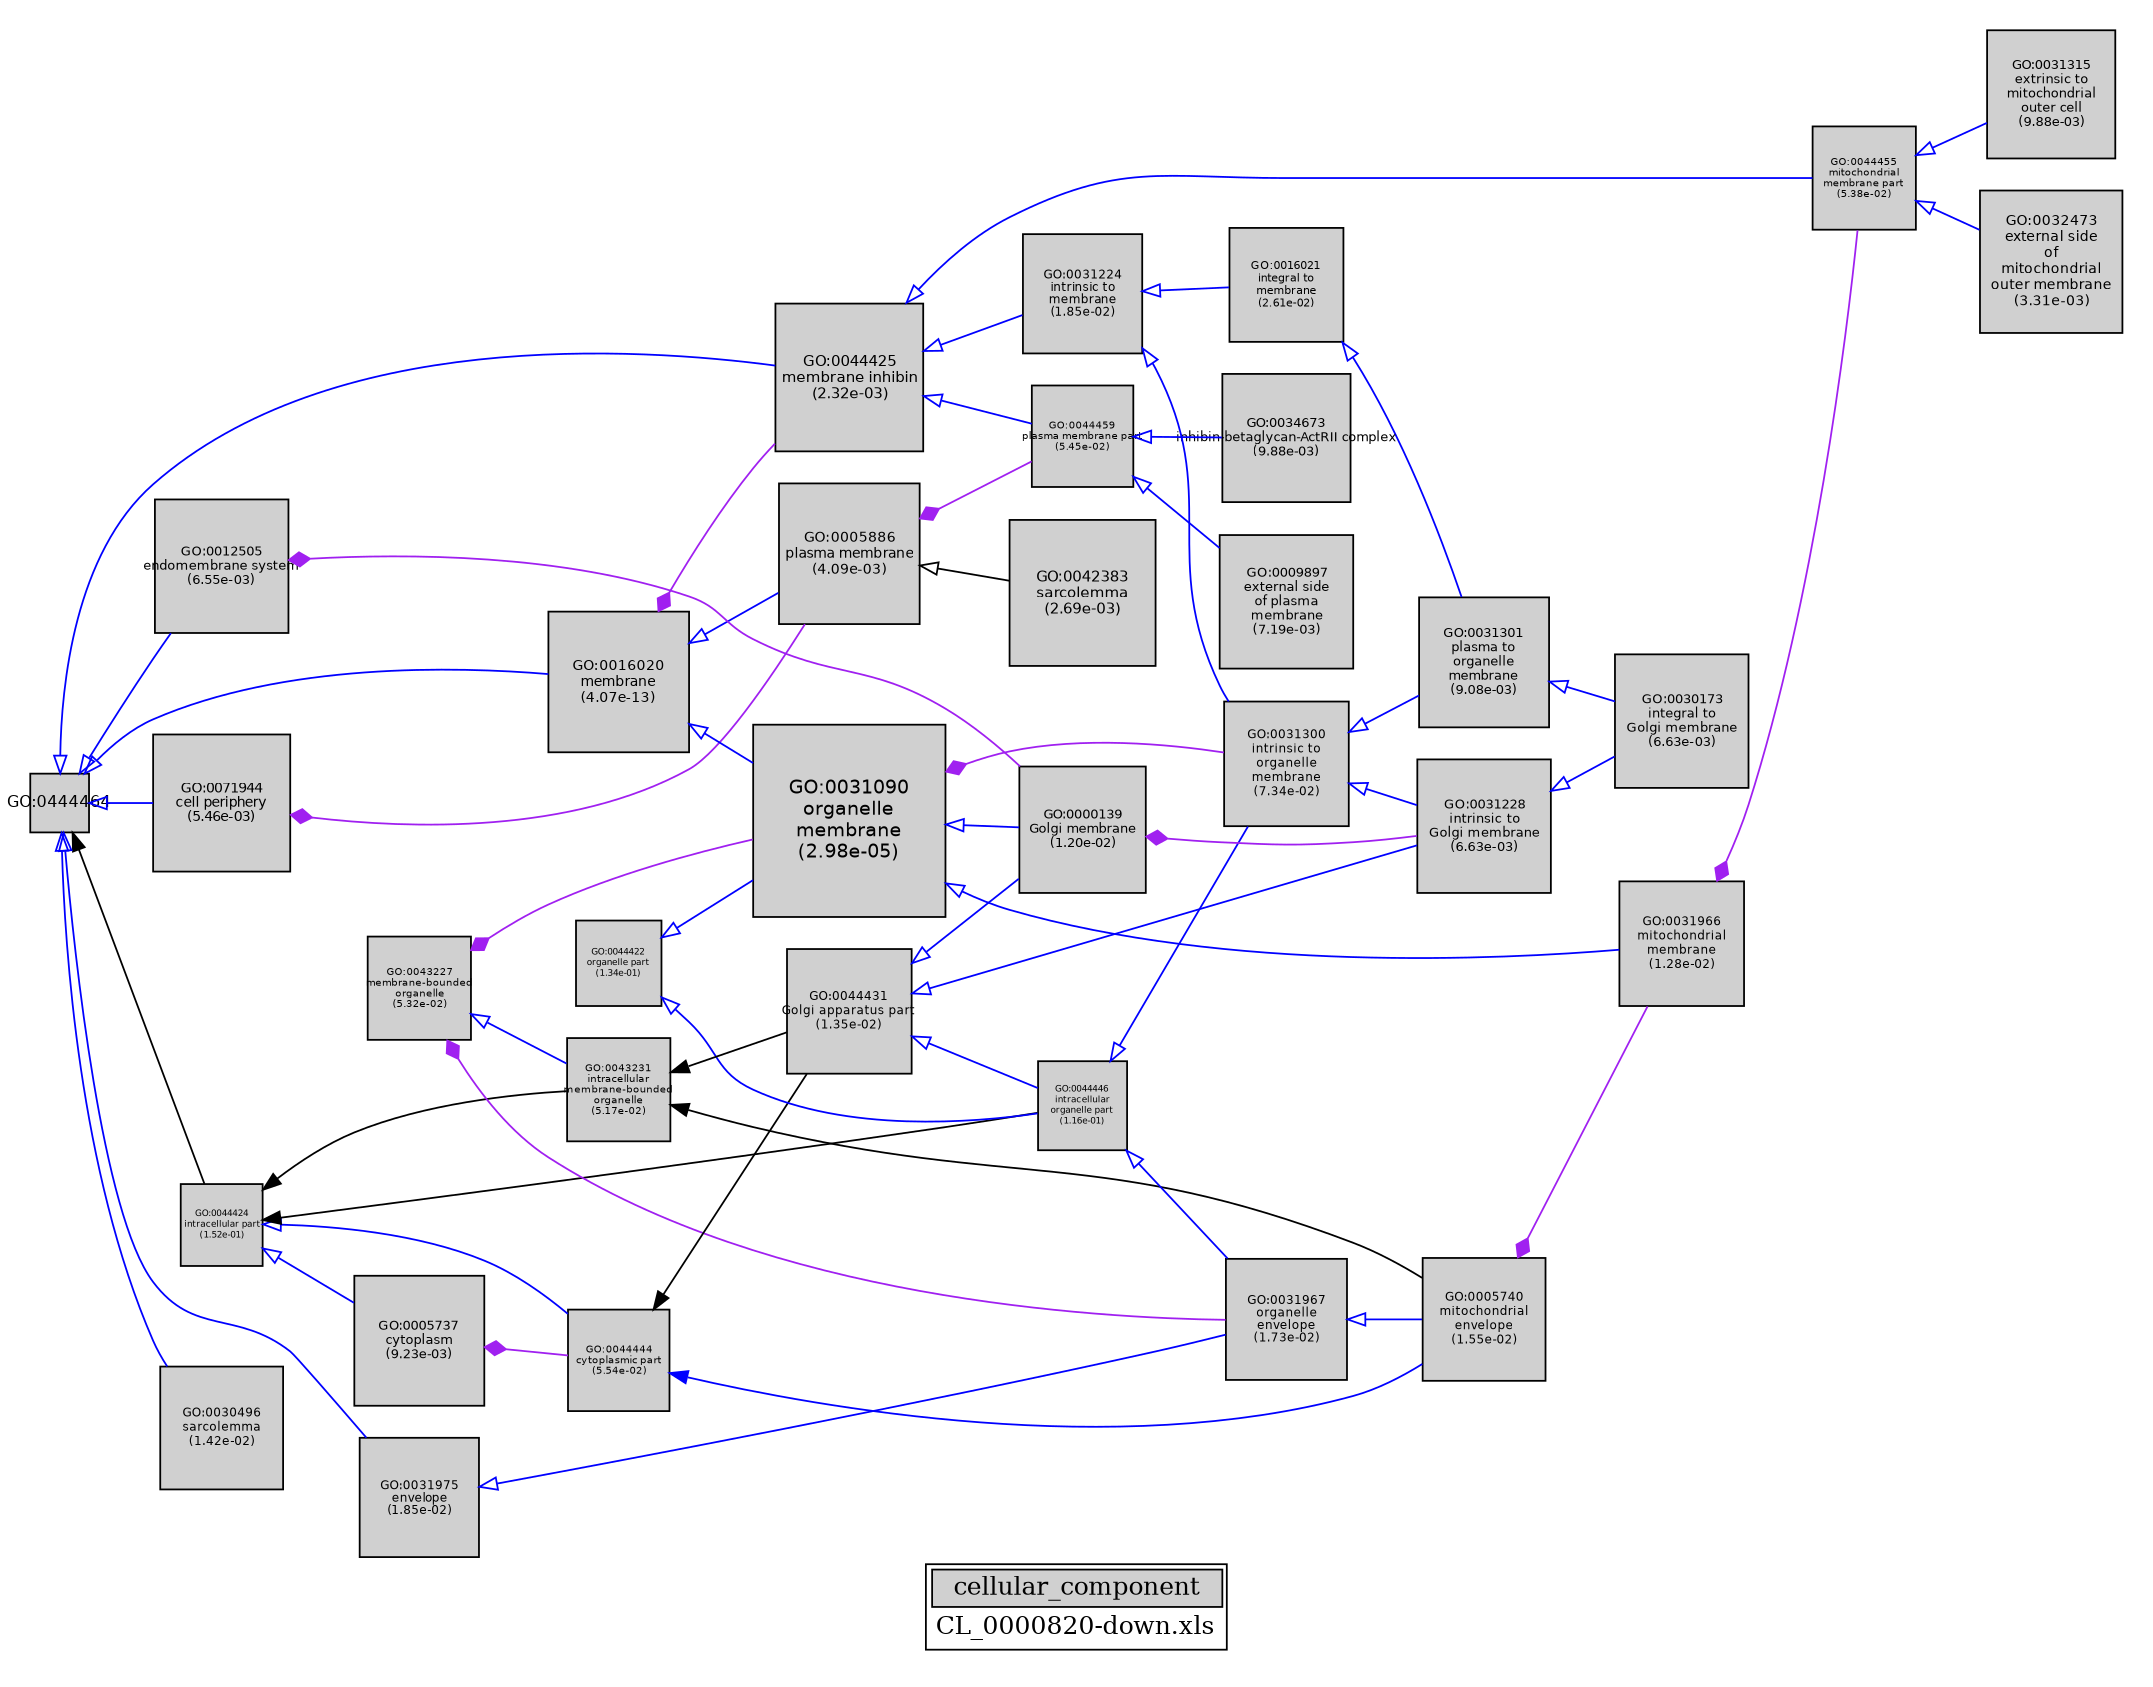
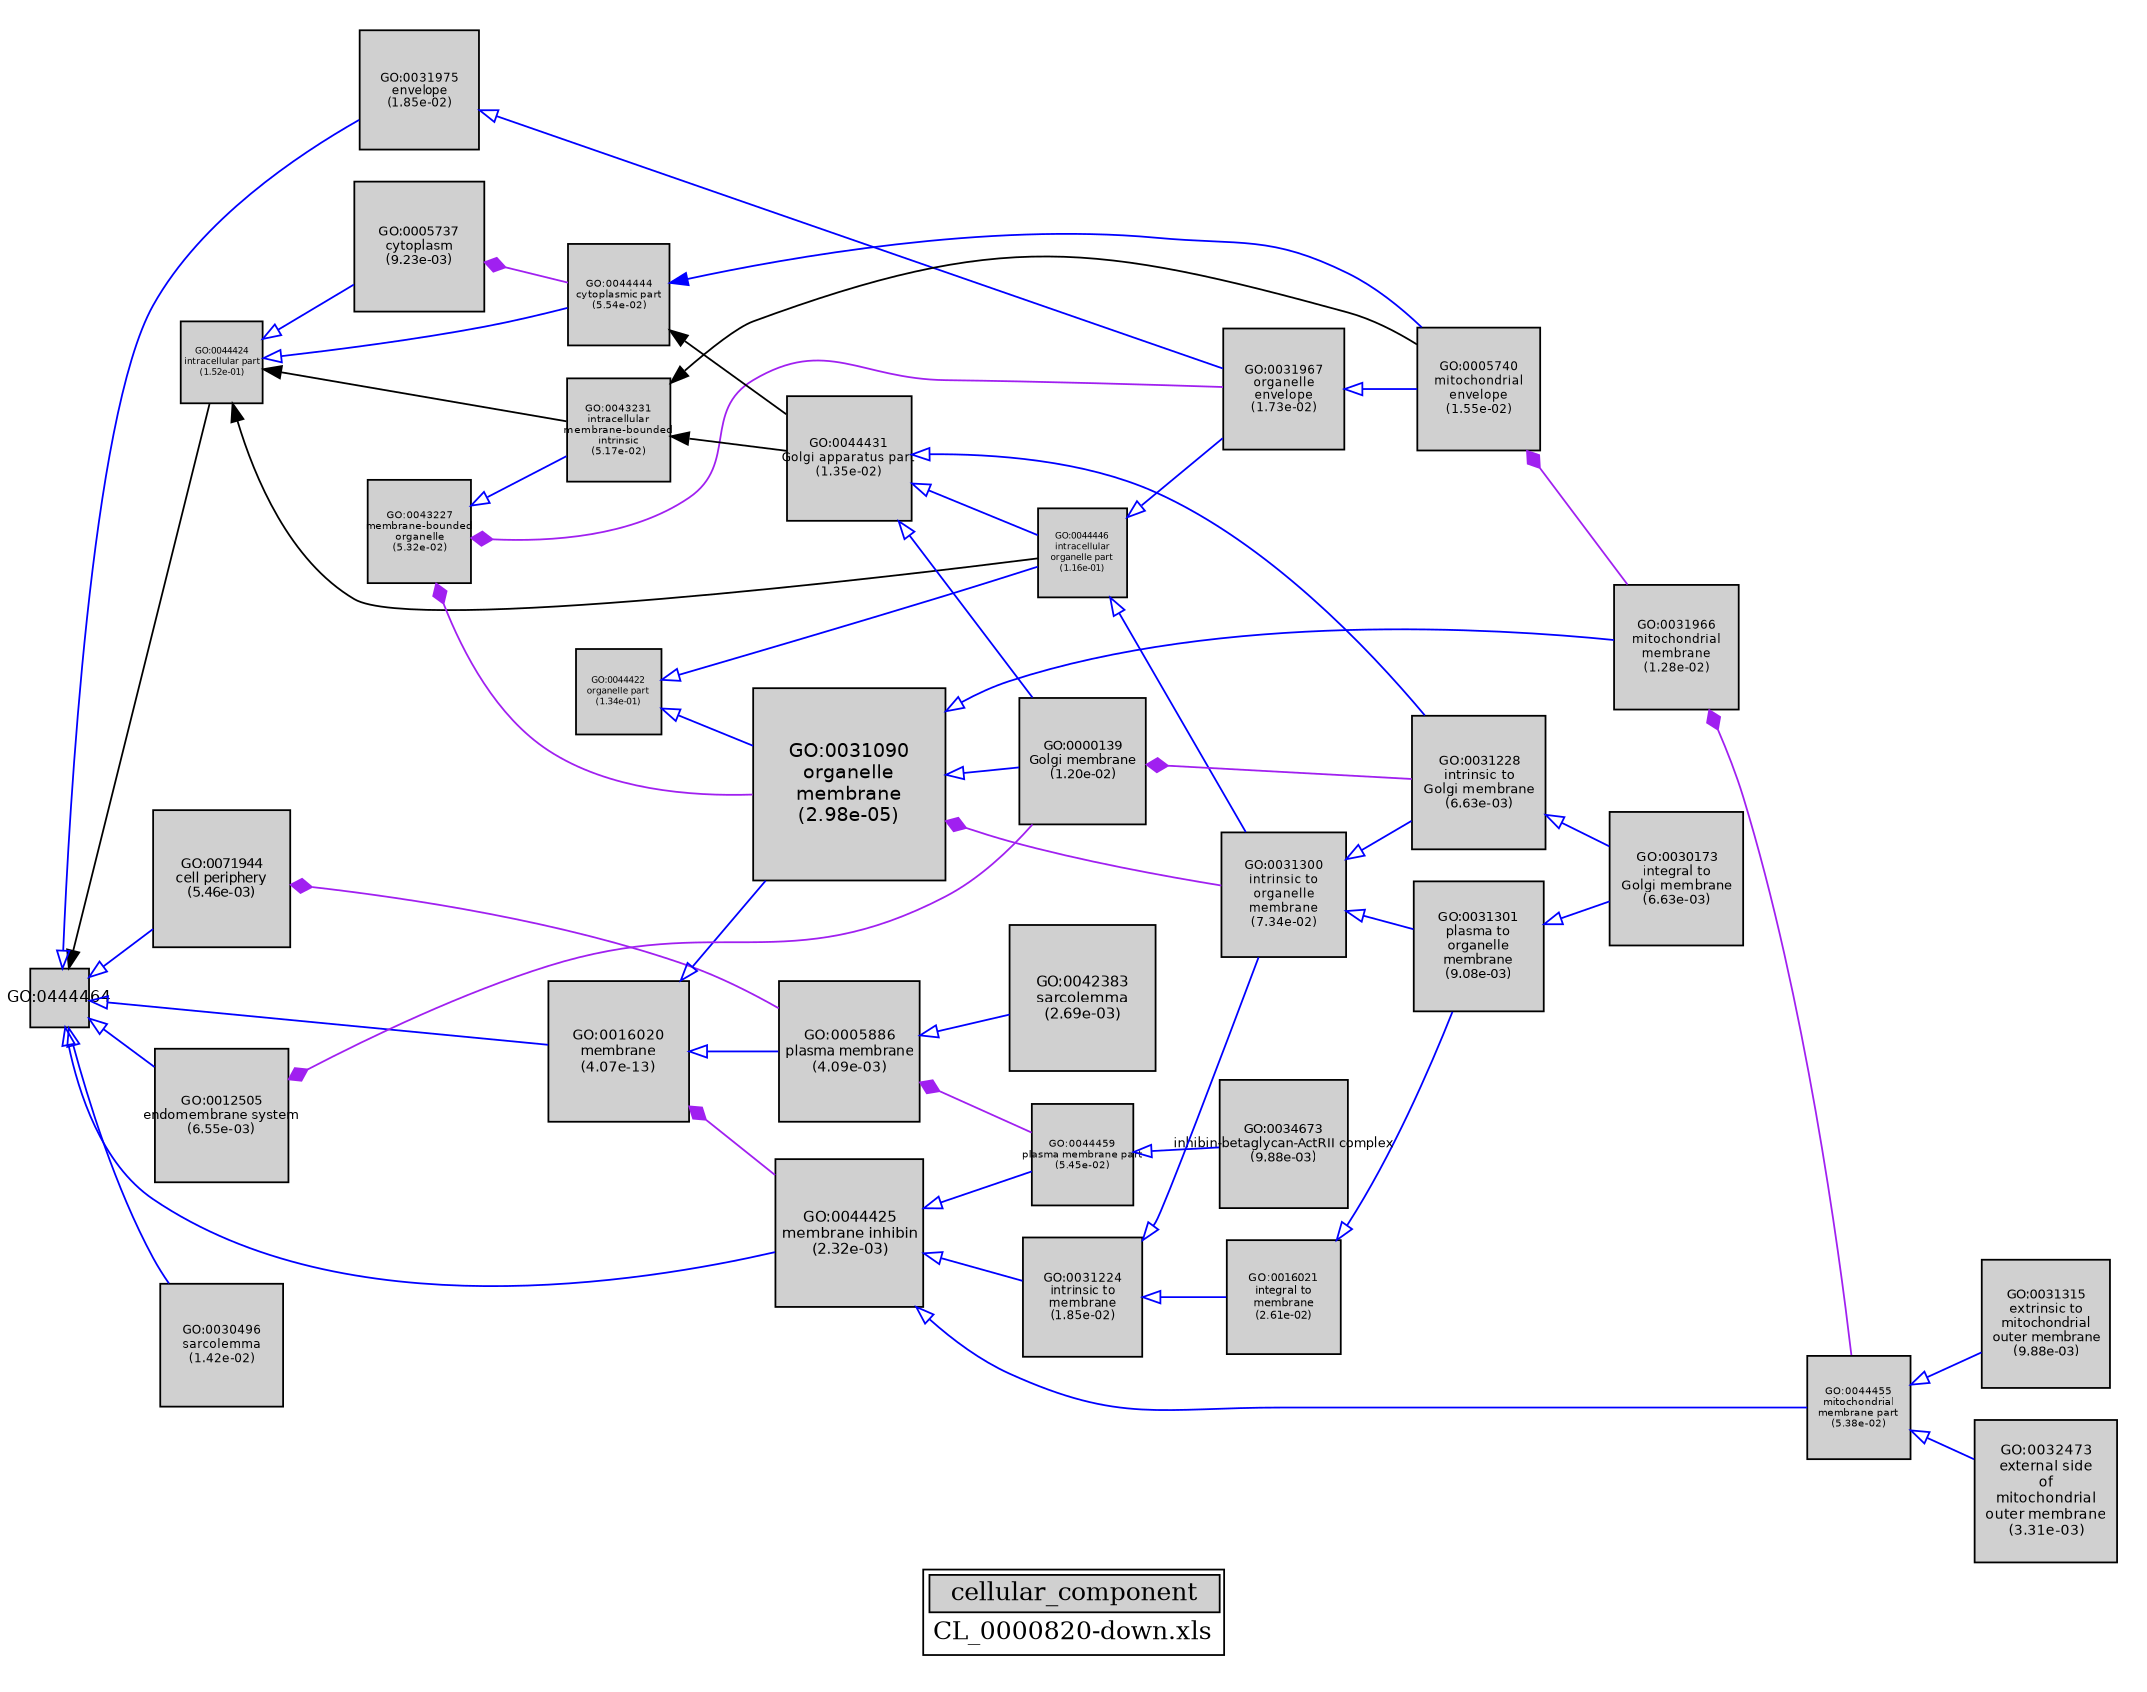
node "GO:0031315": text "outer cell" -> "outer membrane"
edge "GO:0042383" -> "GO:0005886": color black -> blue
node "GO:0009897": removed
node "GO:0043231": text "organelle" -> "intrinsic"
